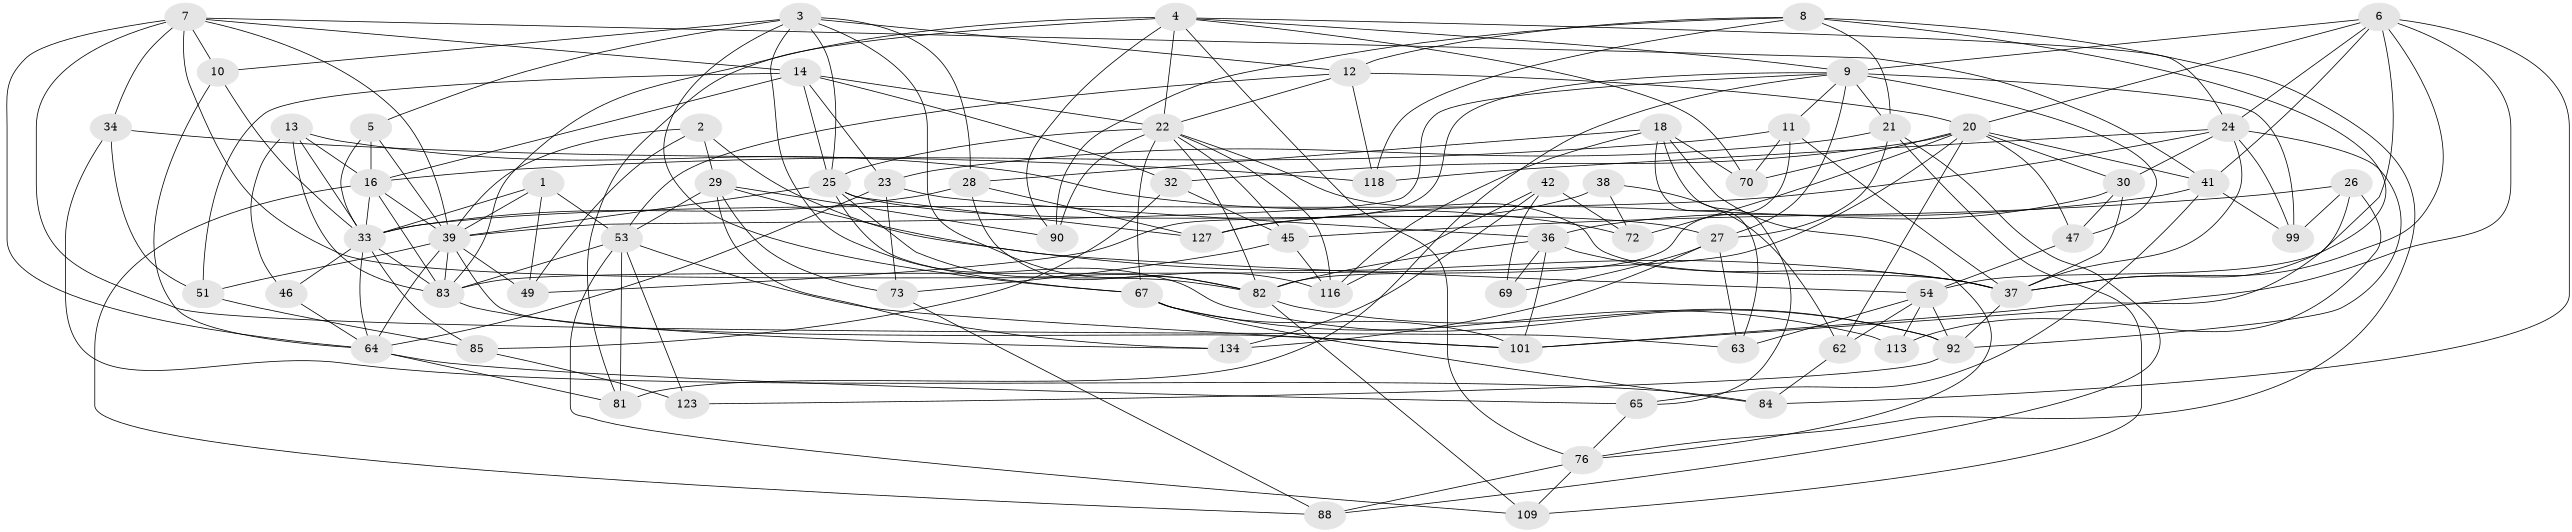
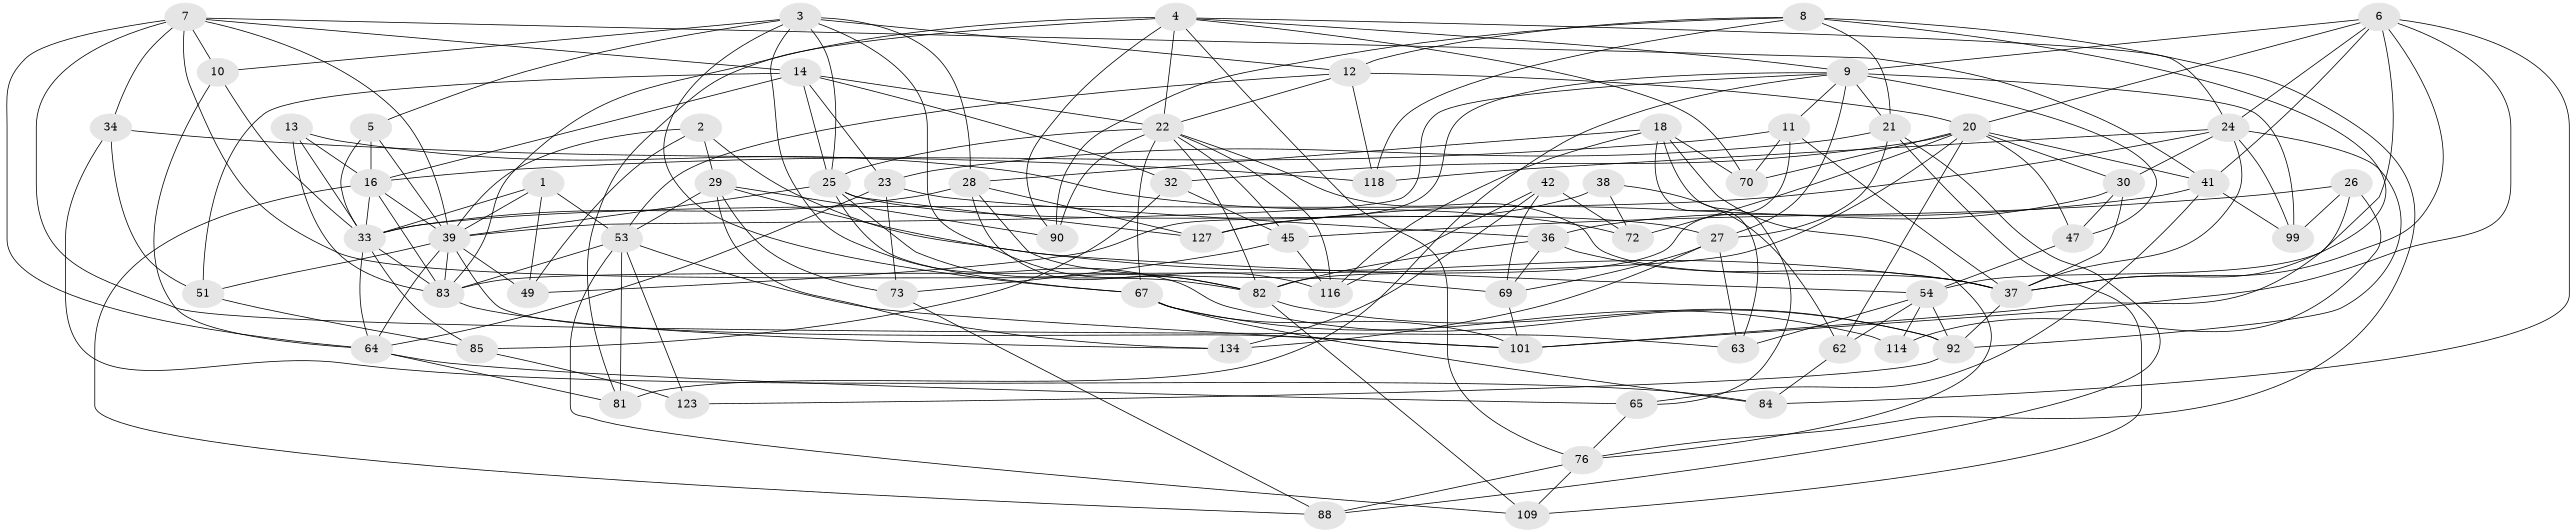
edge "28" -- "69": added
node "46": removed
edge "36" -- "101": now "69" -- "101"
node "113": label "113" -> "114"
